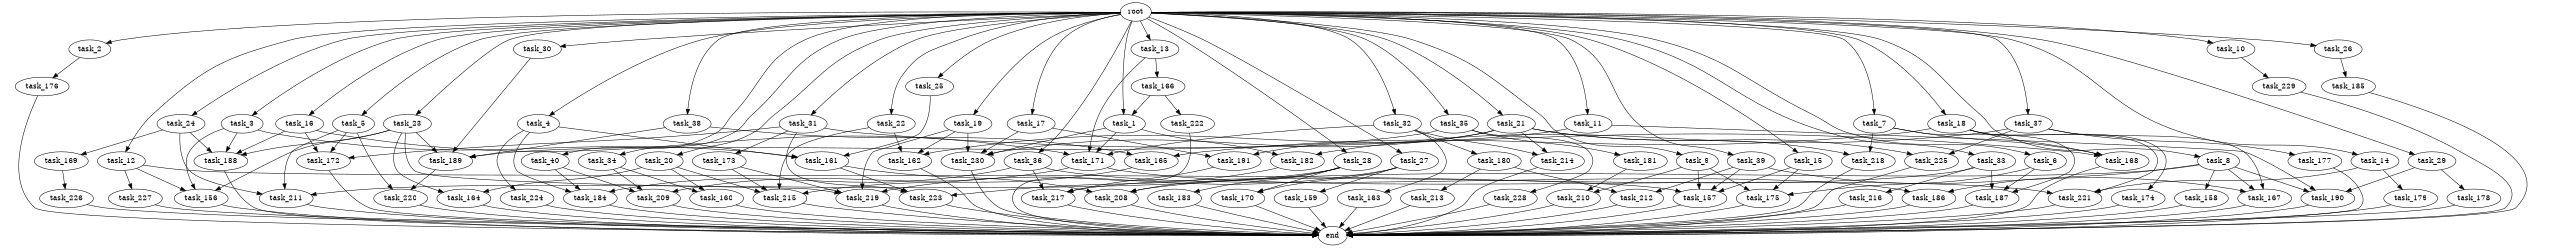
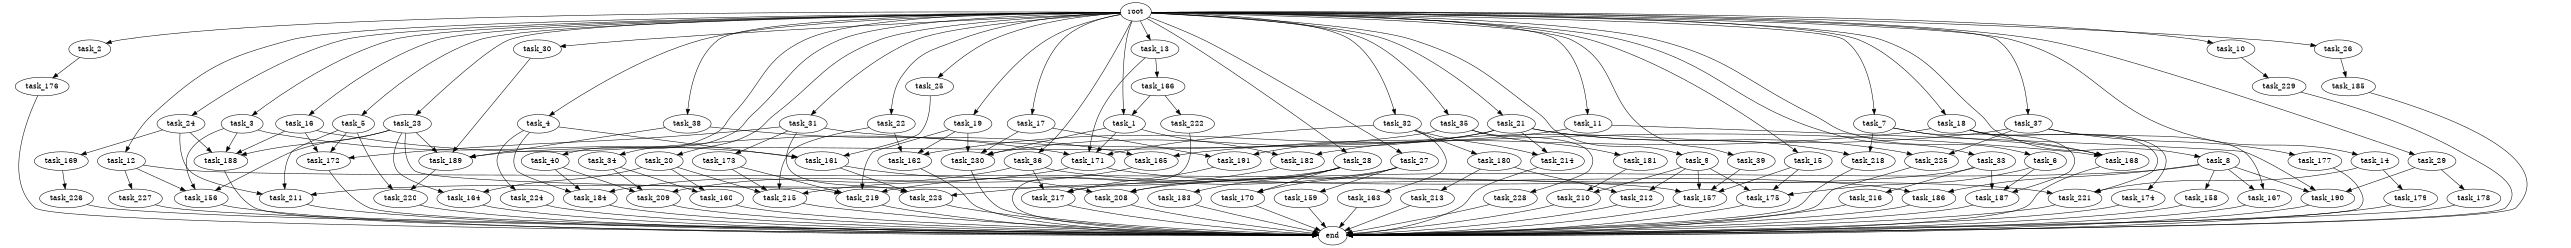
edge "task_39" -> "task_212": now "task_9" -> "task_212"
edge "task_39" -> "task_167": removed
